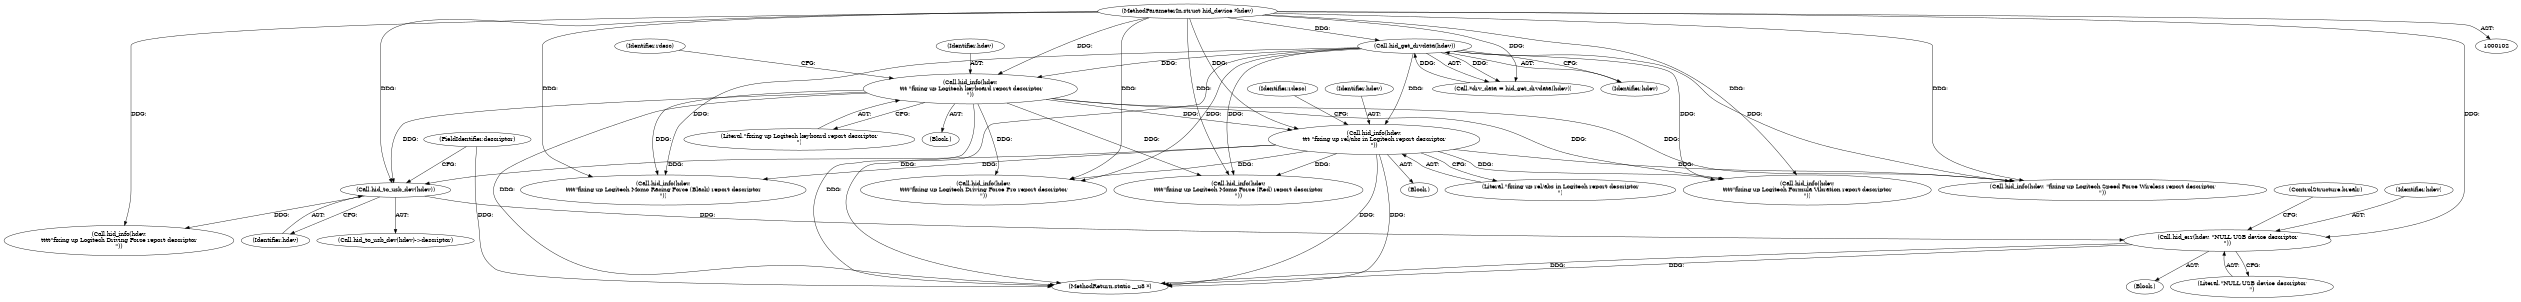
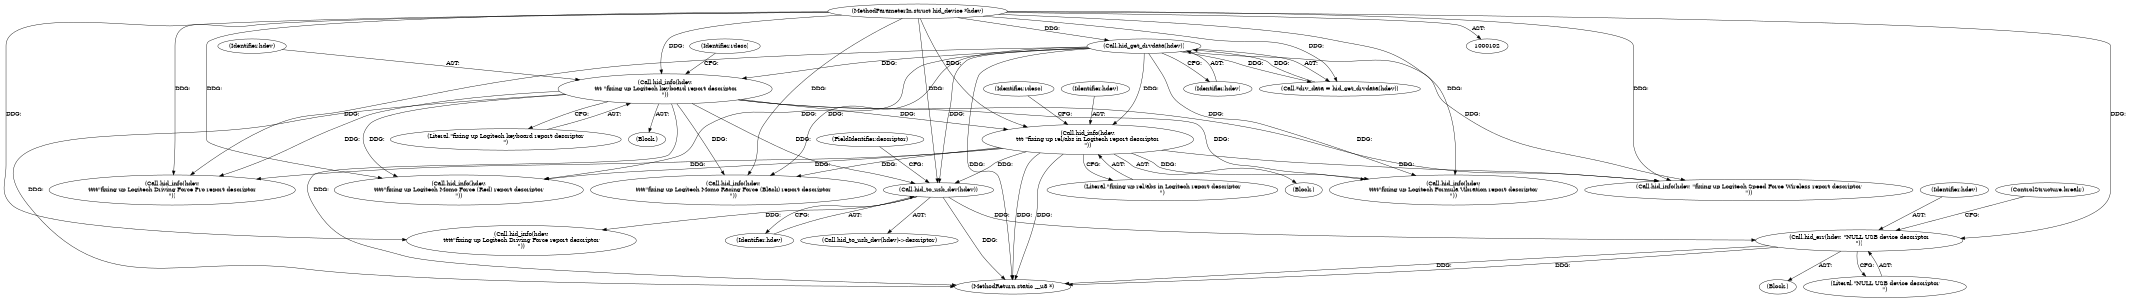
edge "(Call,hid_get_drvdata(hdev))" -> "(Call,hid_to_usb_dev(hdev))": added, label "DDG:"
edge "(FieldIdentifier,descriptor)" -> "(MethodReturn,static __u8 *)": now "(Call,hid_to_usb_dev(hdev))" -> "(MethodReturn,static __u8 *)"
